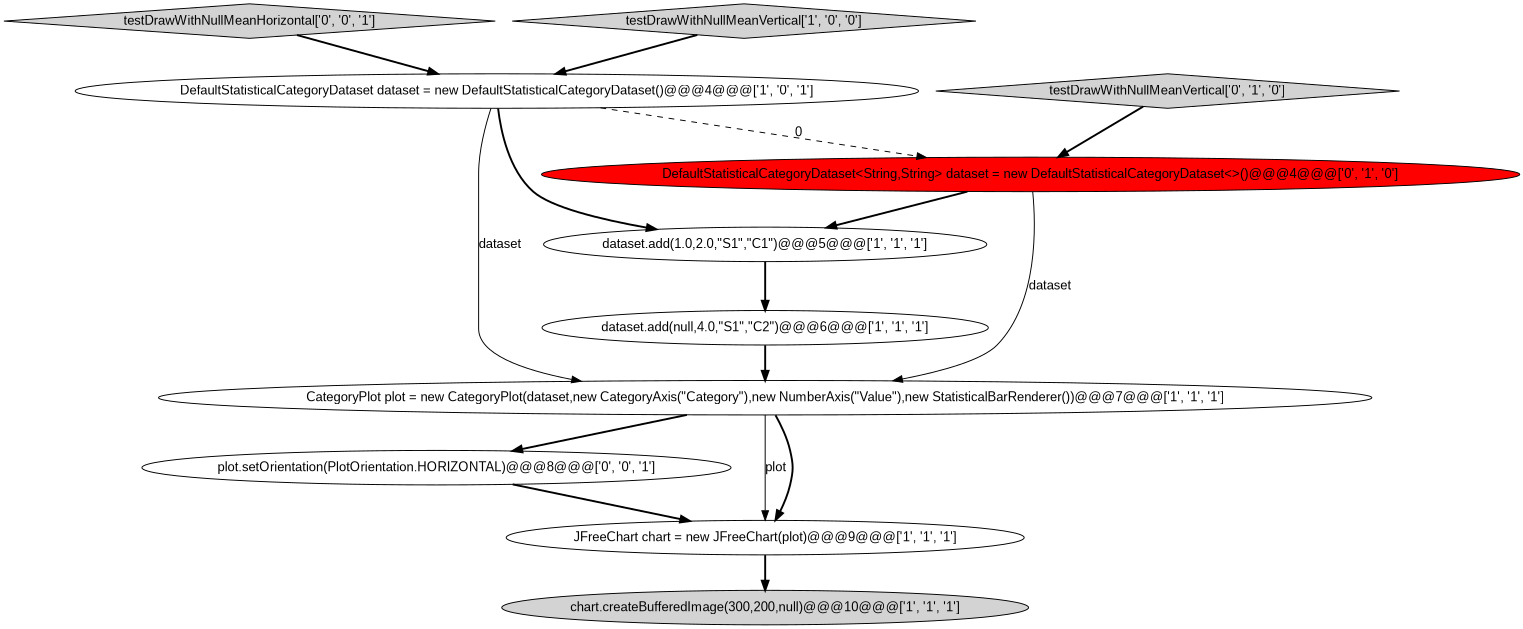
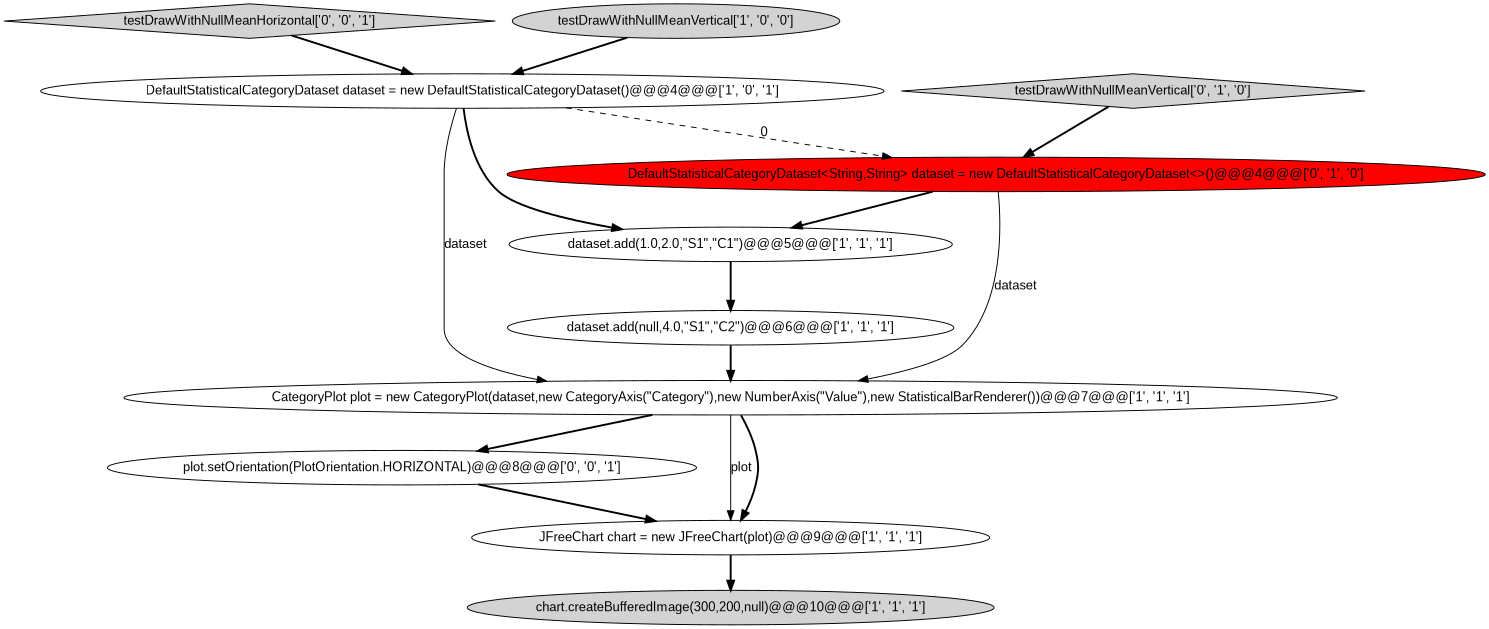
node "testDrawWithNullMeanVertical['1', '0', '0']": shape diamond -> ellipse
